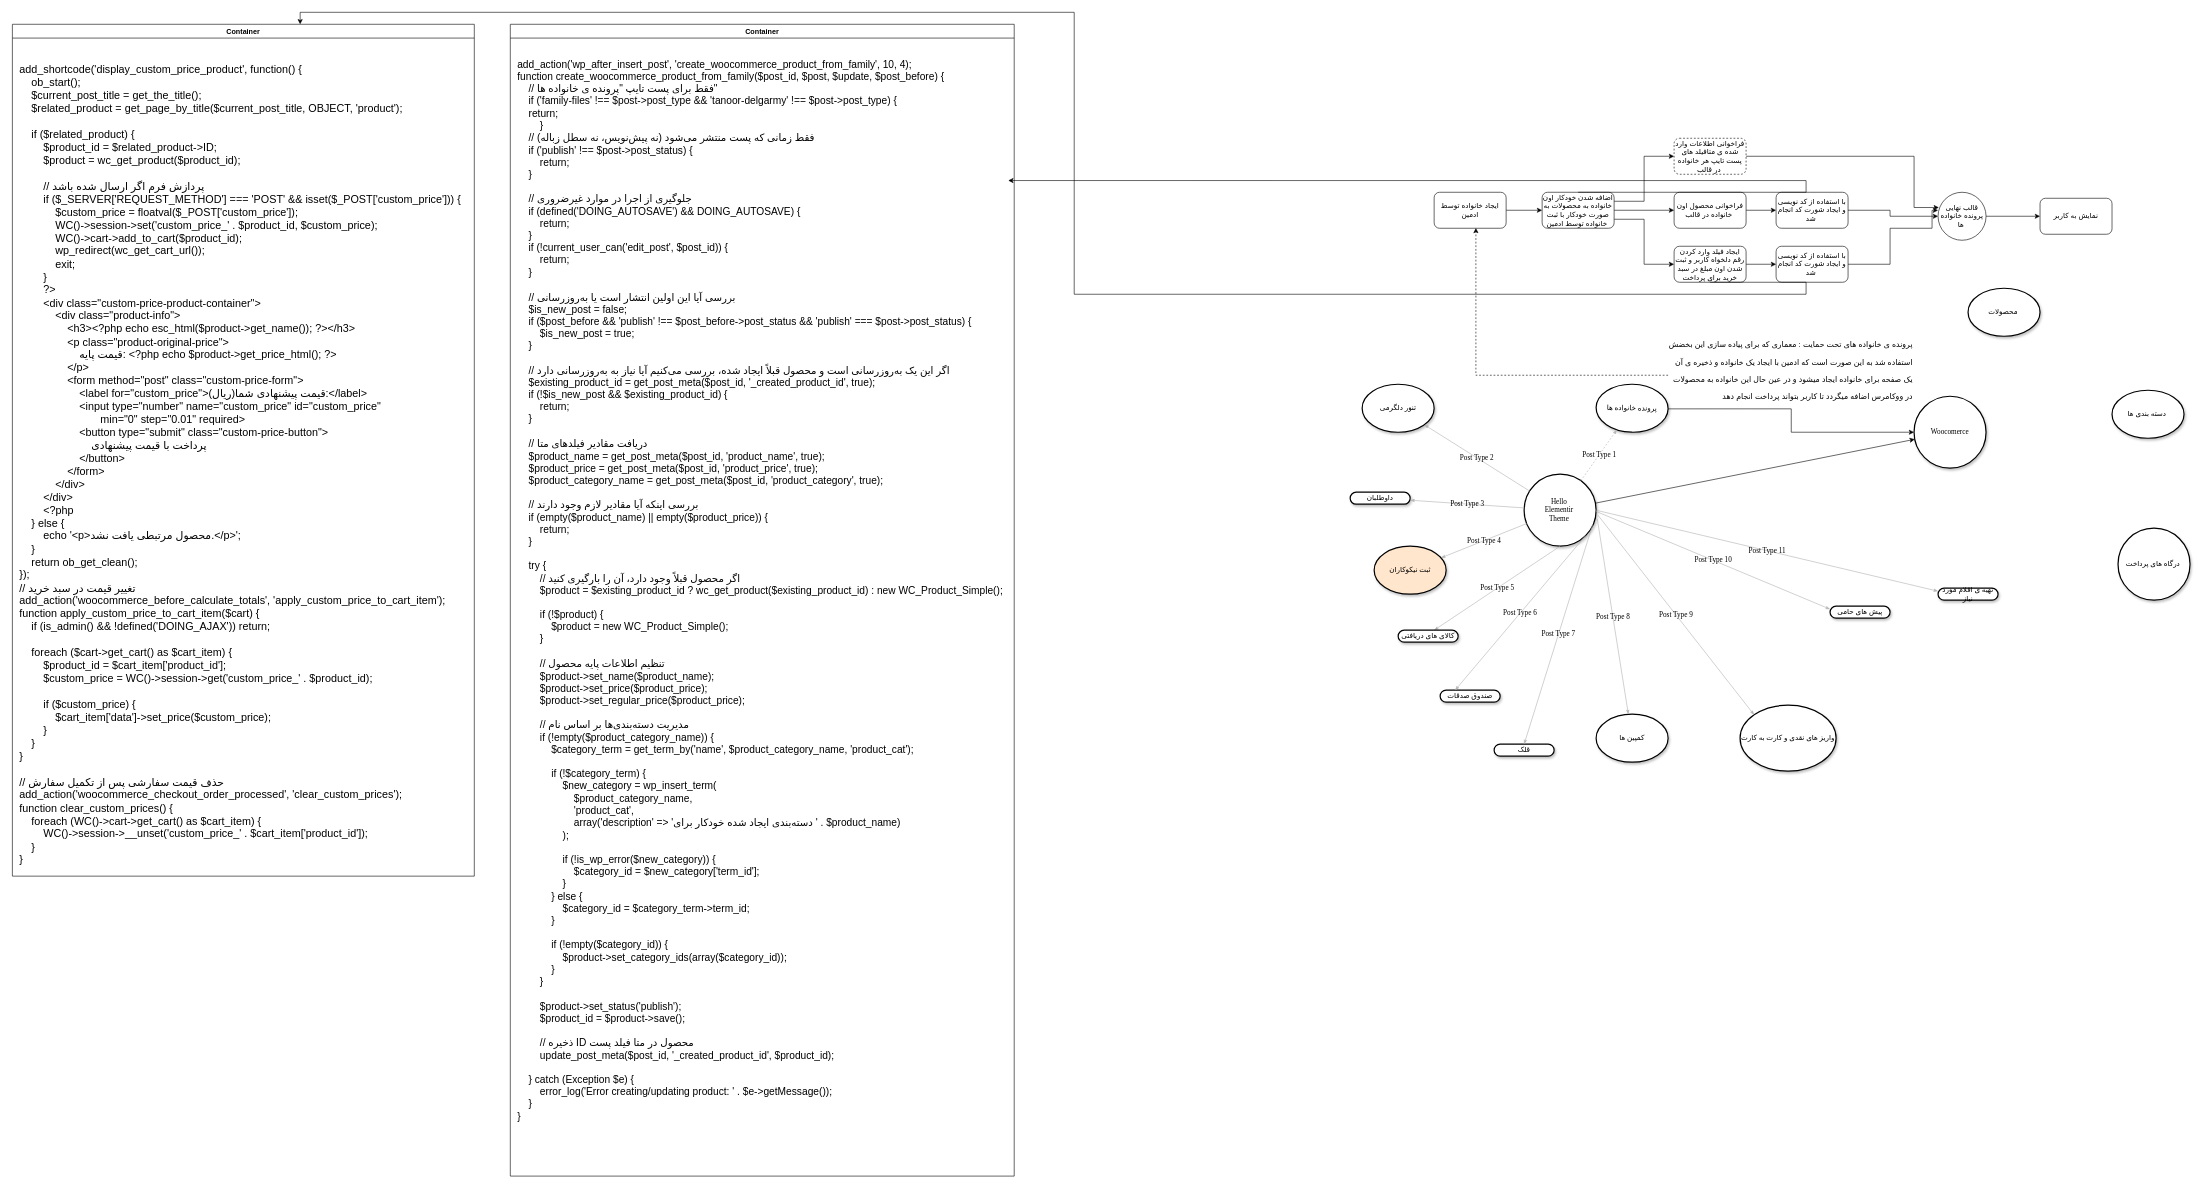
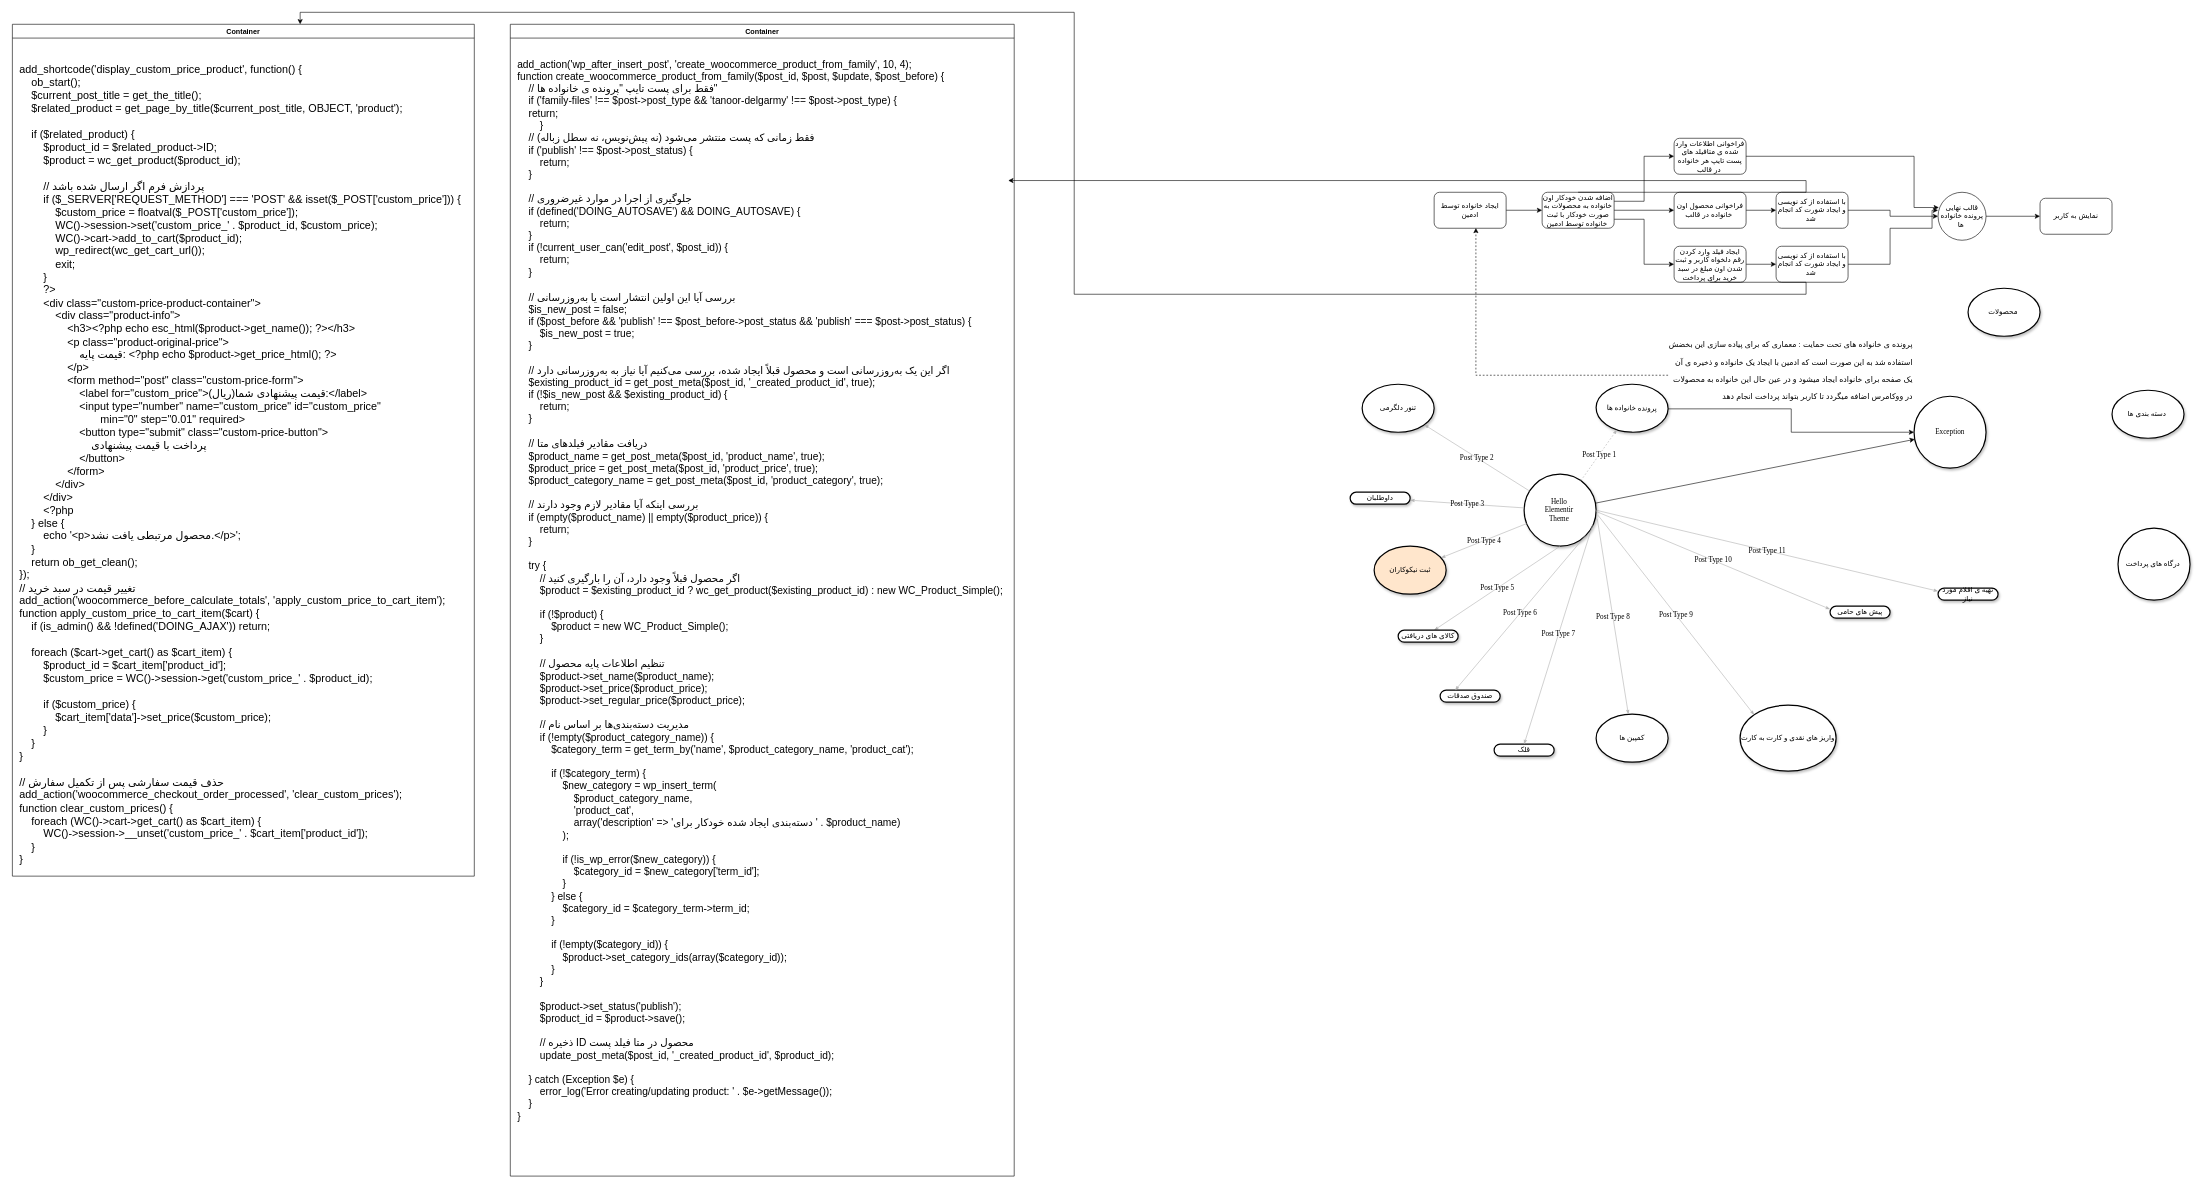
node "فراخوانی اطلاعات وارد شده ی متافیلد های پست تایپ هر خانواده در قالب": style dashed -> solid
node "Woocomerce": label "Woocomerce" -> "Exception"
